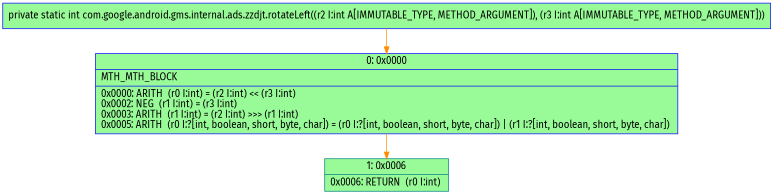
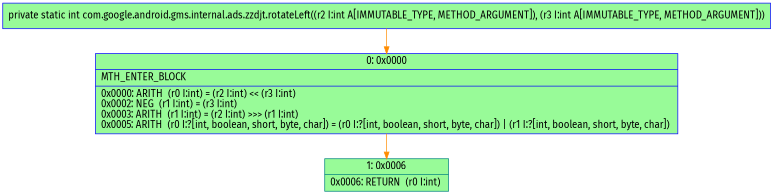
node "0: 0x0000": text "MTH_MTH_BLOCK" -> "MTH_ENTER_BLOCK"
